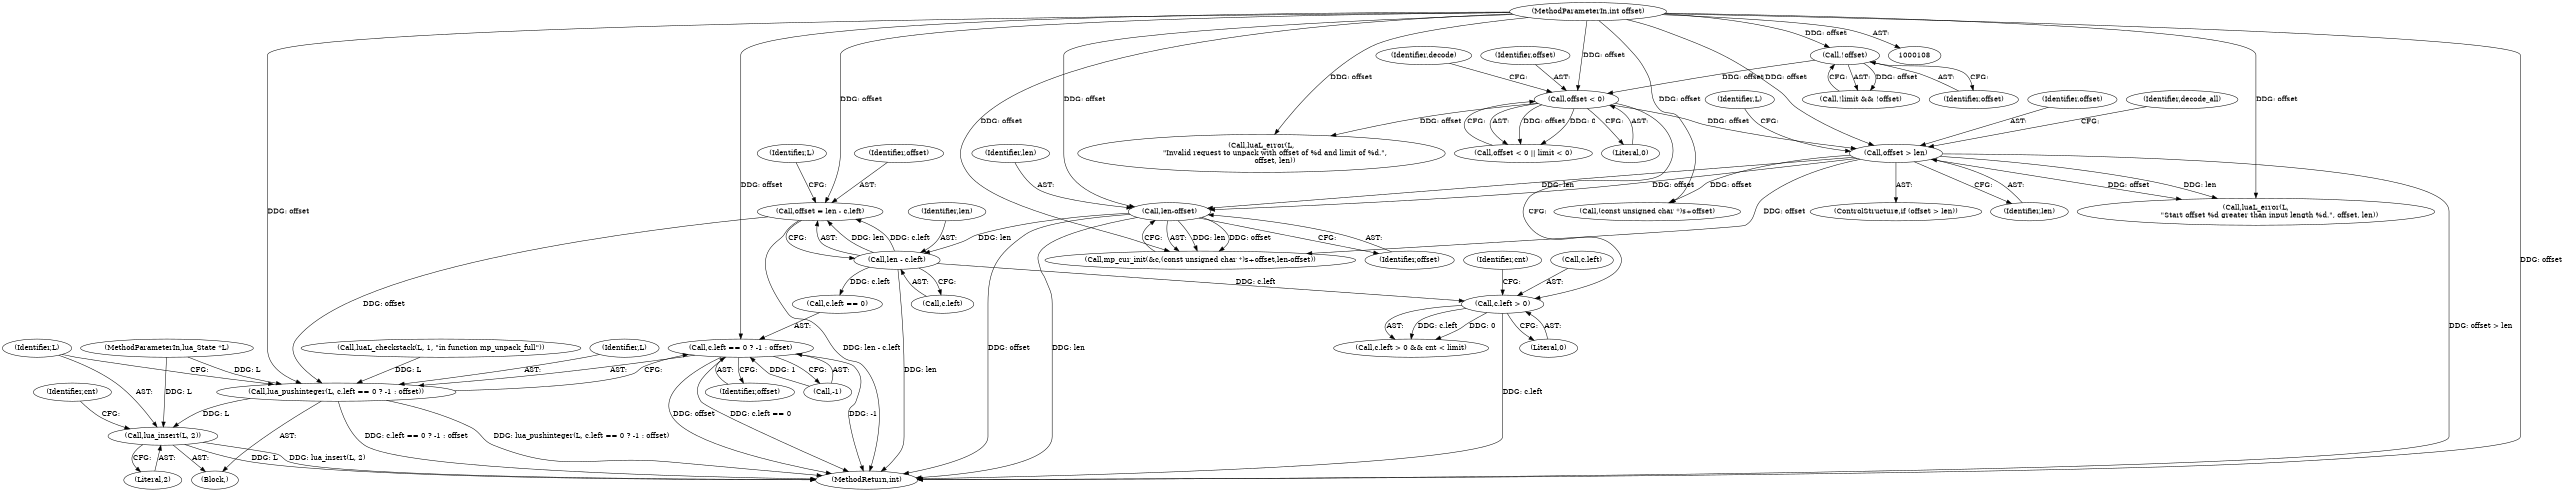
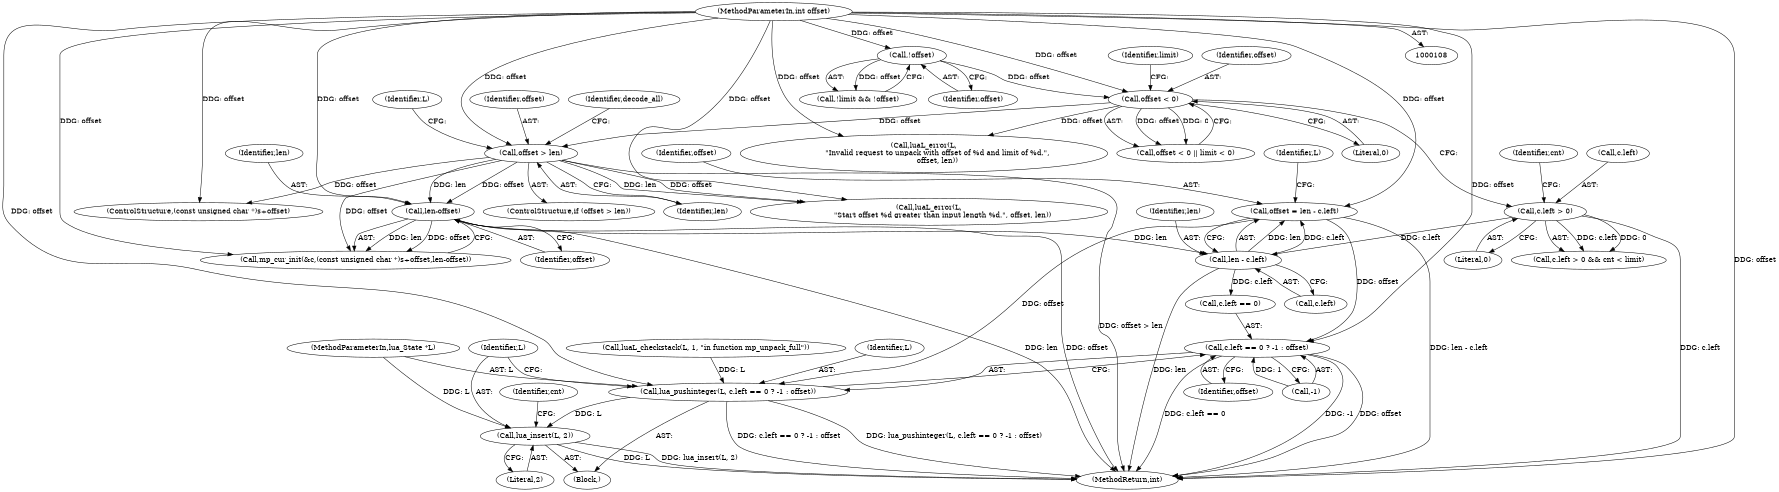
node "(Identifier,decode)": label "(Identifier,decode)" -> "(Identifier,limit)"
node "(Call,(const unsigned char *)s+offset)": label "(Call,(const unsigned char *)s+offset)" -> "(ControlStructure,(const unsigned char *)s+offset)"
edge "(Call,len - c.left)" -> "(Call,c.left > 0)": reversed
edge "(Call,offset = len - c.left)" -> "(Call,c.left == 0 ? -1 : offset)": added, label "DDG: offset"
edge "(MethodParameterIn,lua_State *L)" -> "(Call,lua_pushinteger(L, c.left == 0 ? -1 : offset))": label "DDG: L" -> "AST: L"
